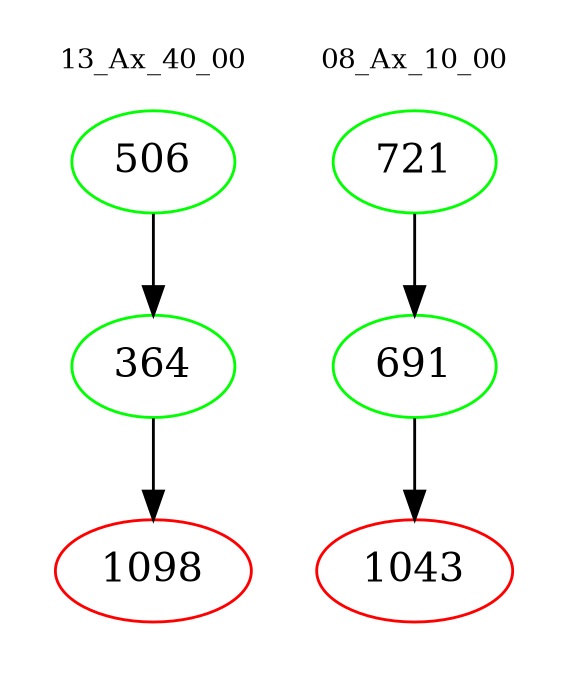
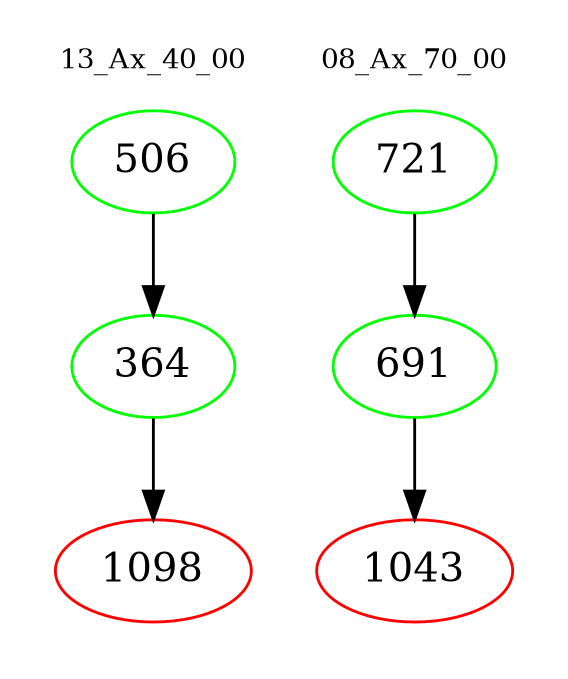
cluster "08_Ax_10_00": label "08_Ax_10_00" -> "08_Ax_70_00"
